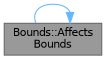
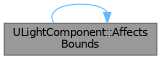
node "Bounds::Affects Bounds": label "Bounds::Affects Bounds" -> "ULightComponent::Affects Bounds"
